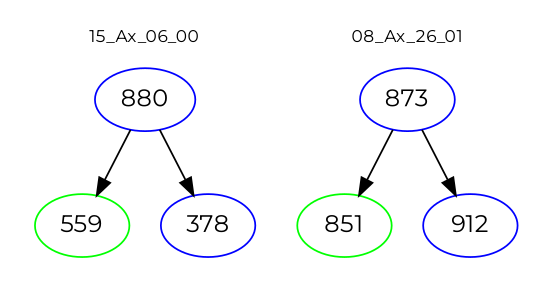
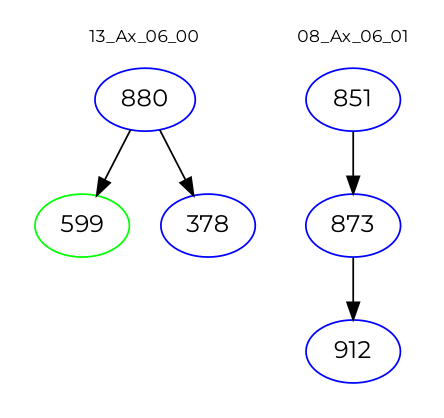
cluster "15_Ax_06_00": label "15_Ax_06_00" -> "13_Ax_06_00"
cluster "08_Ax_26_01": label "08_Ax_26_01" -> "08_Ax_06_01"
edge "873" -> "851": reversed
node "559": label "559" -> "599"
node "851": color green -> blue
